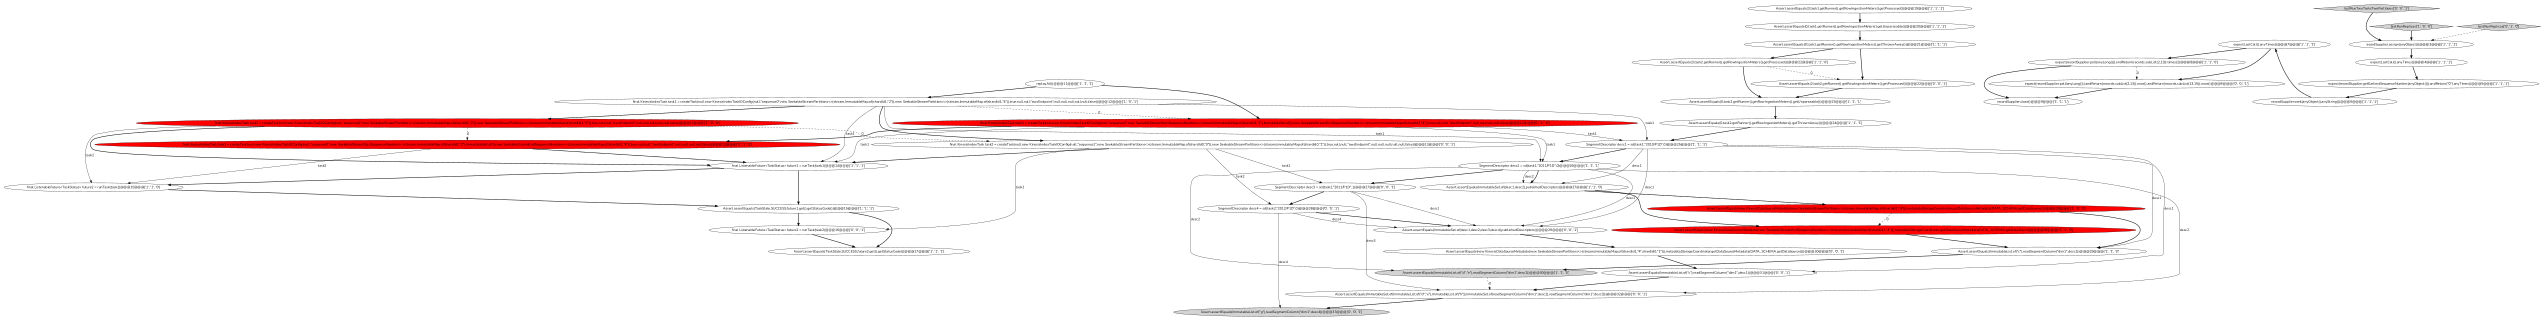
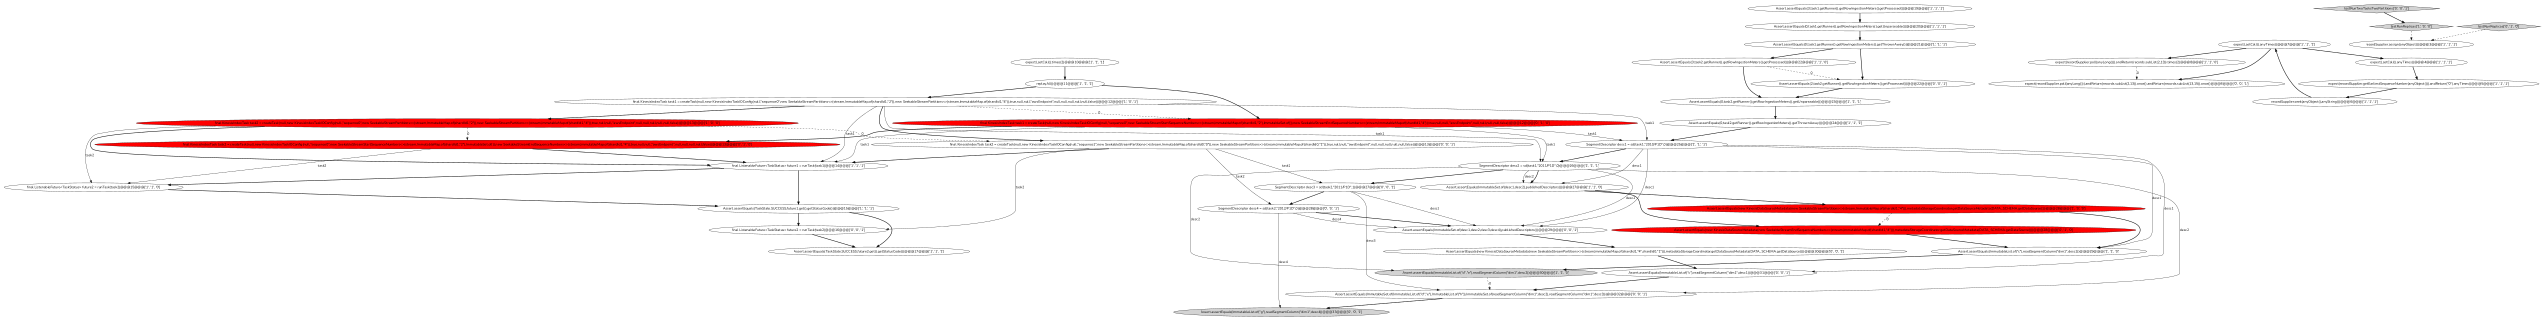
edge "testRunTwoTasksTwoPartitions['0', '0', '1']" -> "recordSupplier.assign(anyObject())@@@3@@@['1', '1', '1']": now "testRunTwoTasksTwoPartitions['0', '0', '1']" -> "testRunReplicas['1', '0', '0']"
edge "testRunReplicas['1', '0', '0']" -> "recordSupplier.assign(anyObject())@@@3@@@['1', '1', '1']": style bold -> dashed
edge "recordSupplier.assign(anyObject())@@@3@@@['1', '1', '1']" -> "expectLastCall().anyTimes()@@@4@@@['1', '1', '1']": now "expectLastCall().anyTimes()@@@7@@@['1', '1', '1']" -> "expectLastCall().anyTimes()@@@4@@@['1', '1', '1']"
node "expectLastCall().times(2)@@@10@@@['1', '1', '1']": added
node "recordSupplier.close()@@@9@@@['1', '1', '1']": removed
